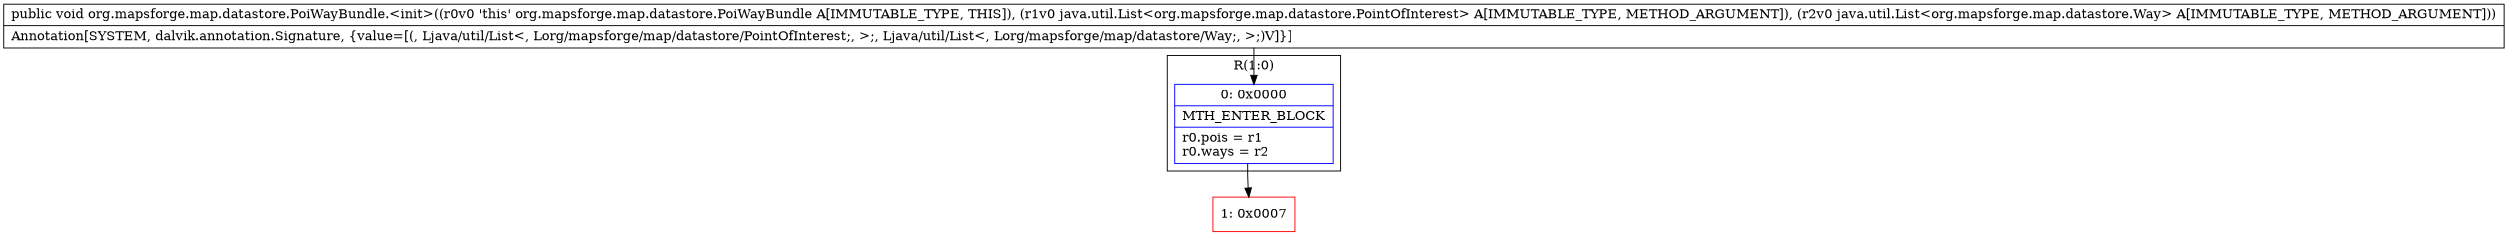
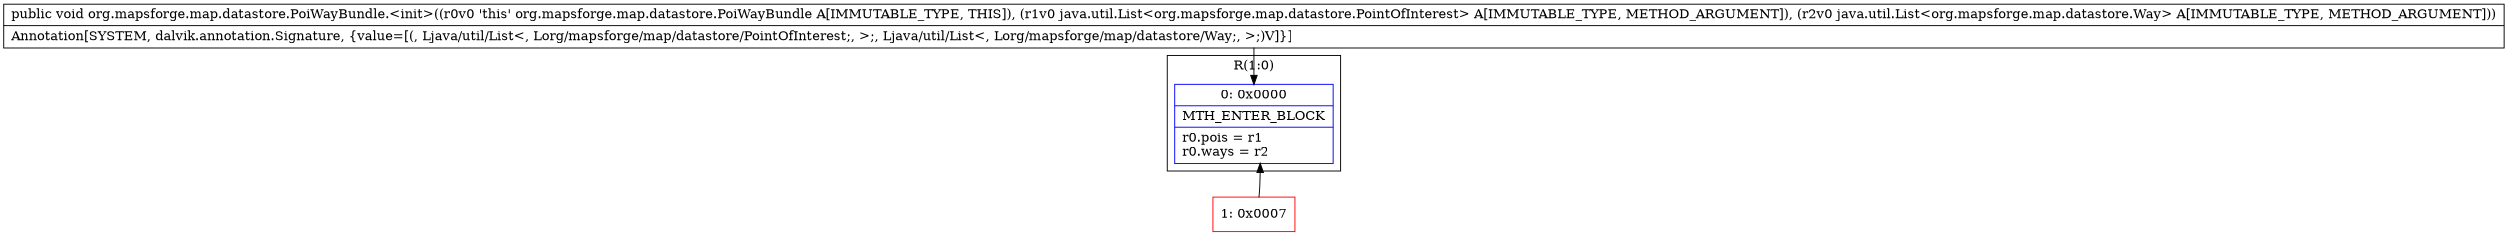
edge "0: 0x0000" -> "1: 0x0007": reversed
